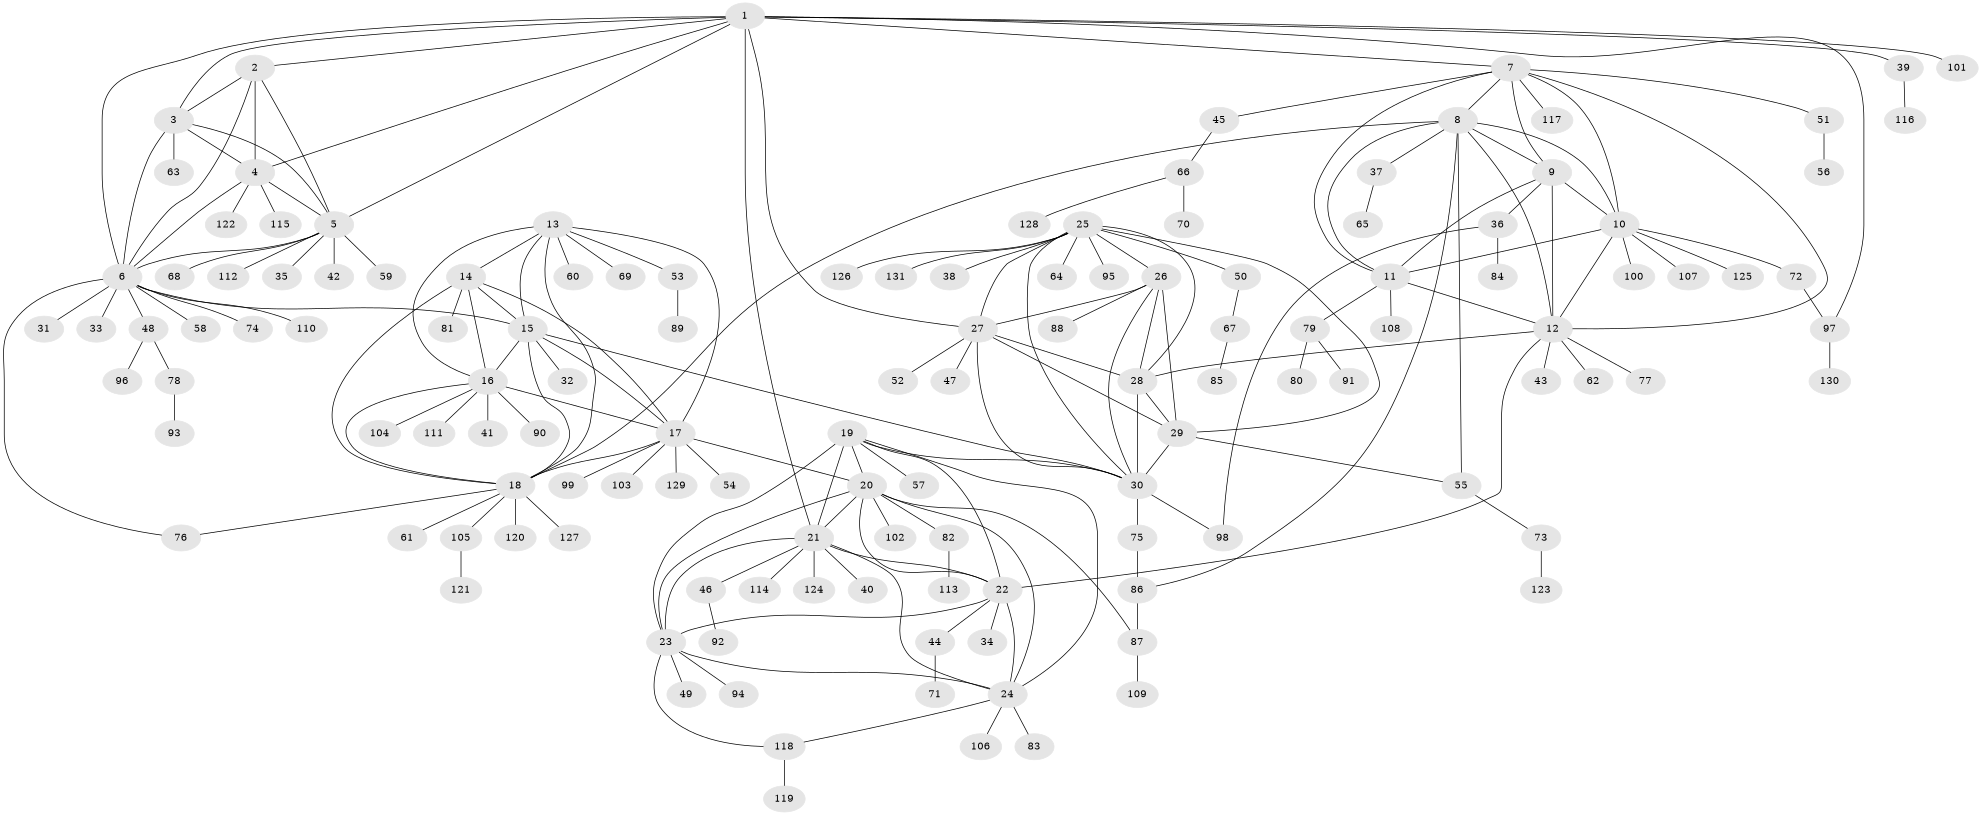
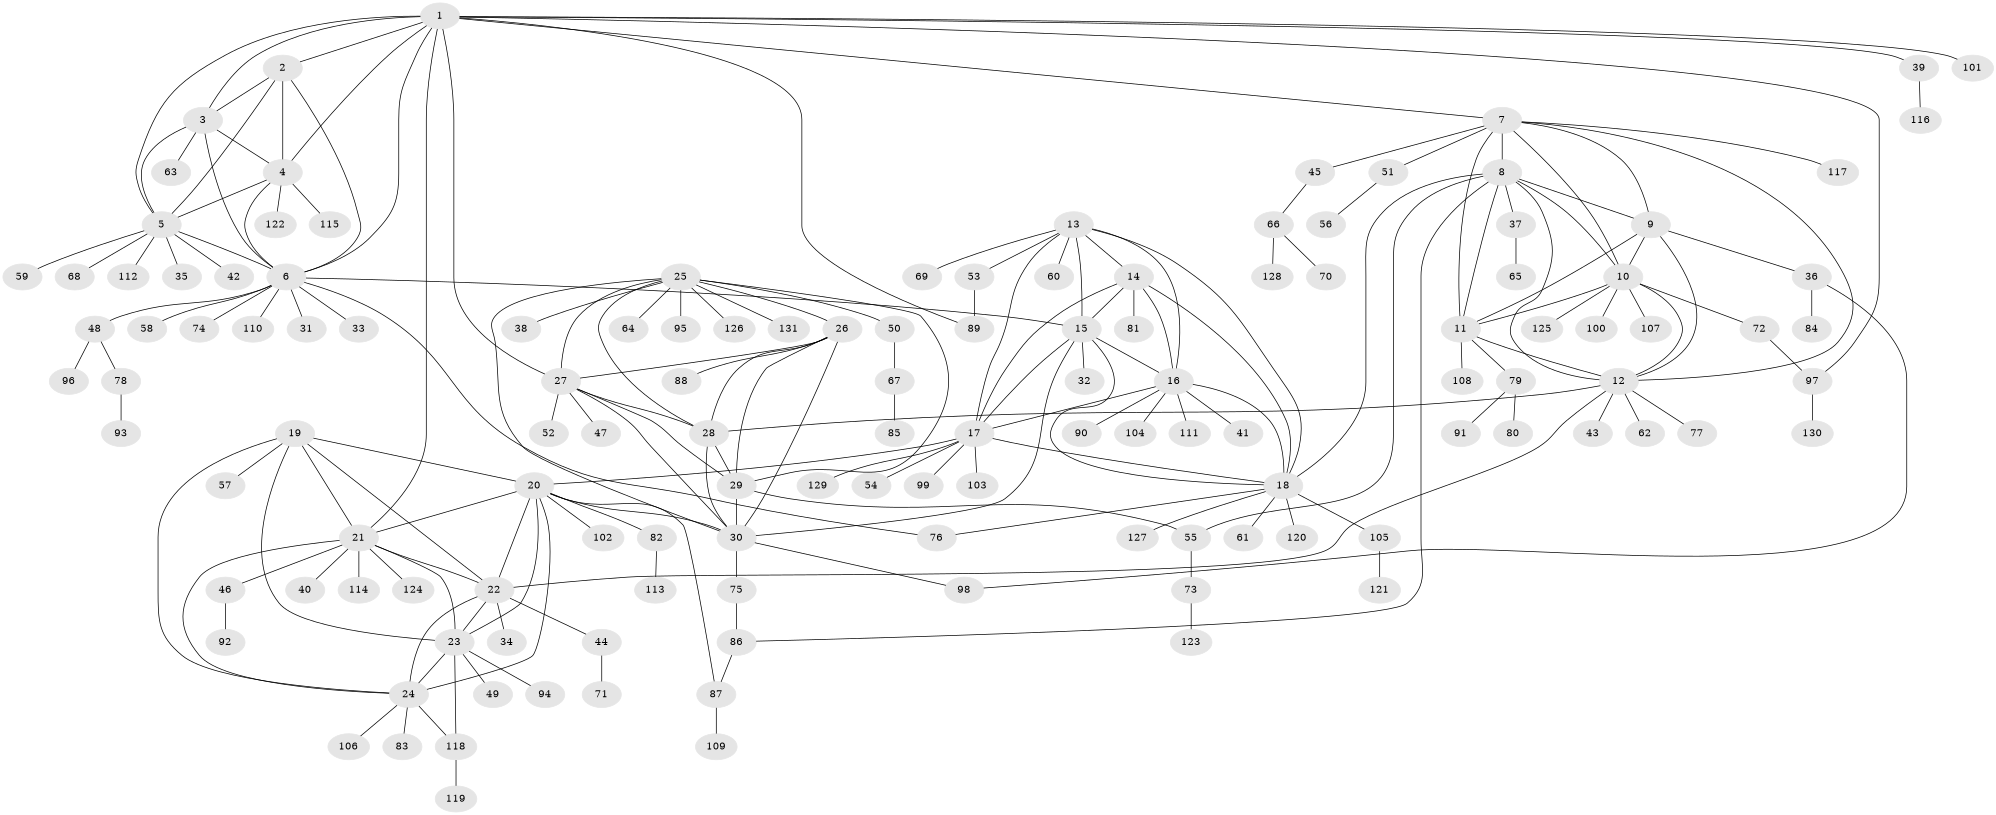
edge "1" -- "89": added
edge "19" -- "30": now "20" -- "30"
